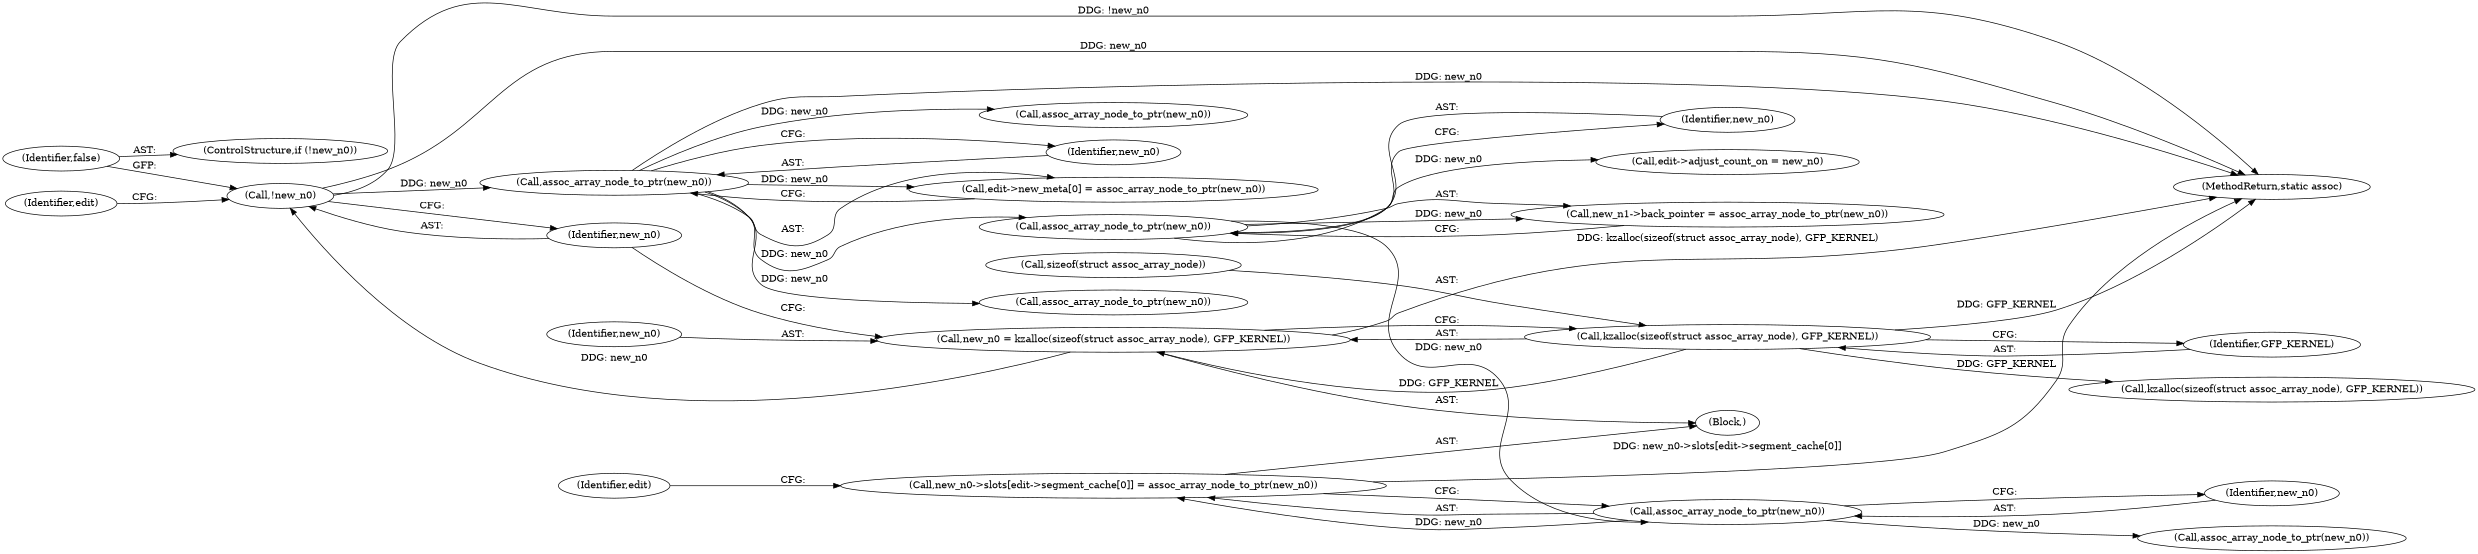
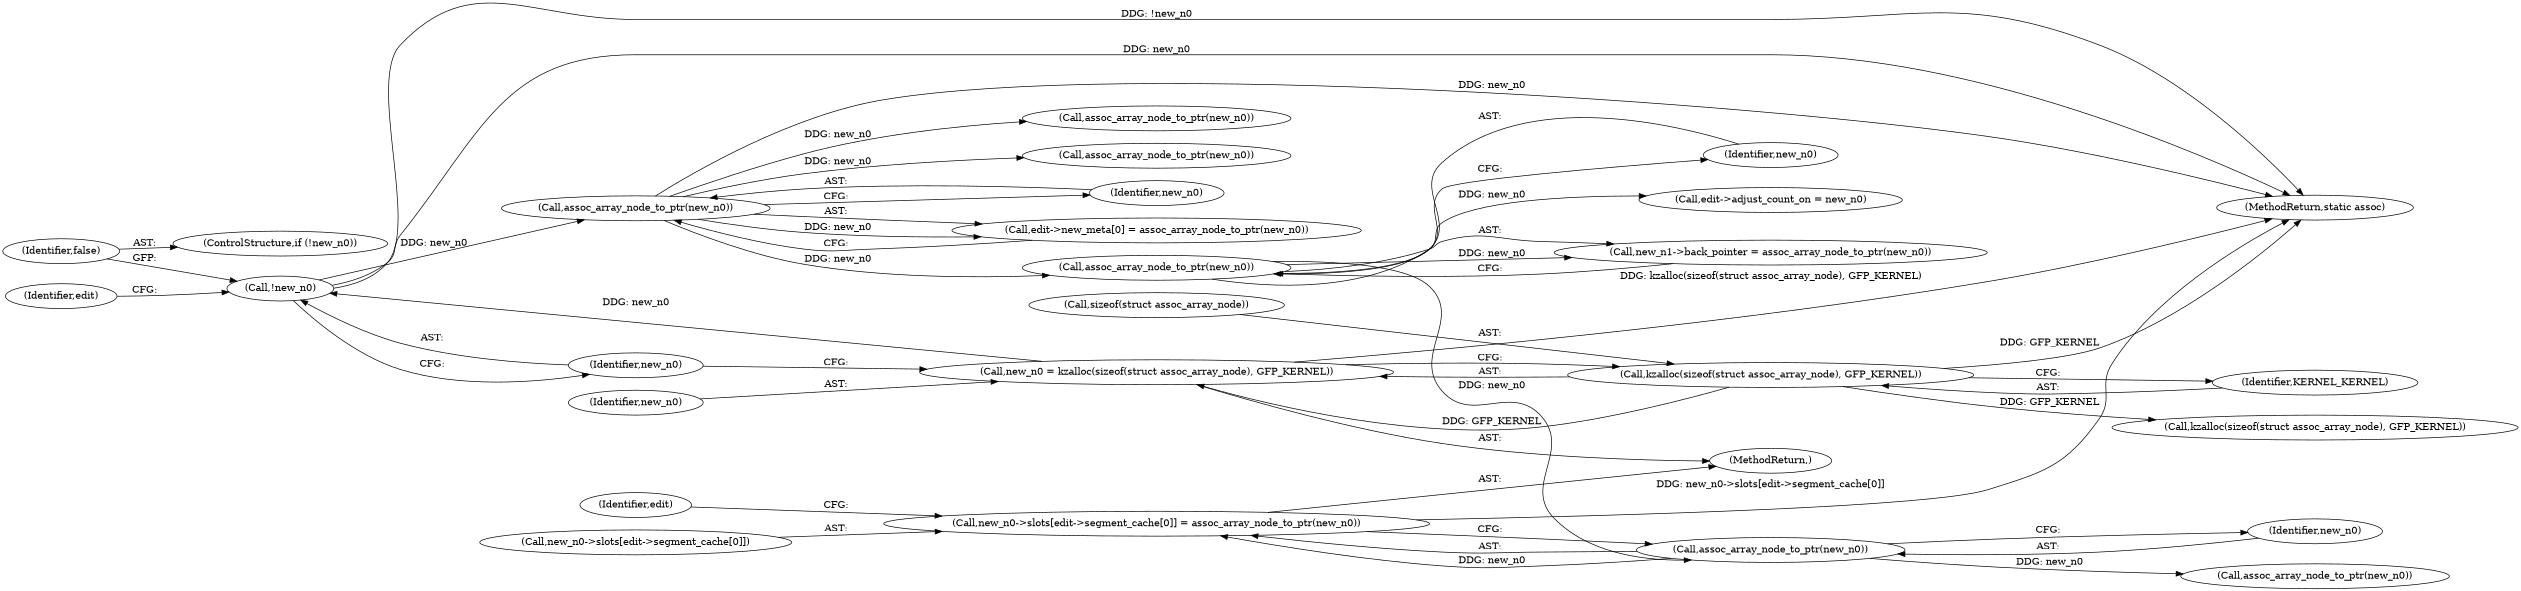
node "(Identifier,GFP_KERNEL)": label "(Identifier,GFP_KERNEL)" -> "(Identifier,KERNEL_KERNEL)"
node "(Block,)": label "(Block,)" -> "(MethodReturn,)"
node "(Call,new_n0->slots[edit->segment_cache[0]])": added
